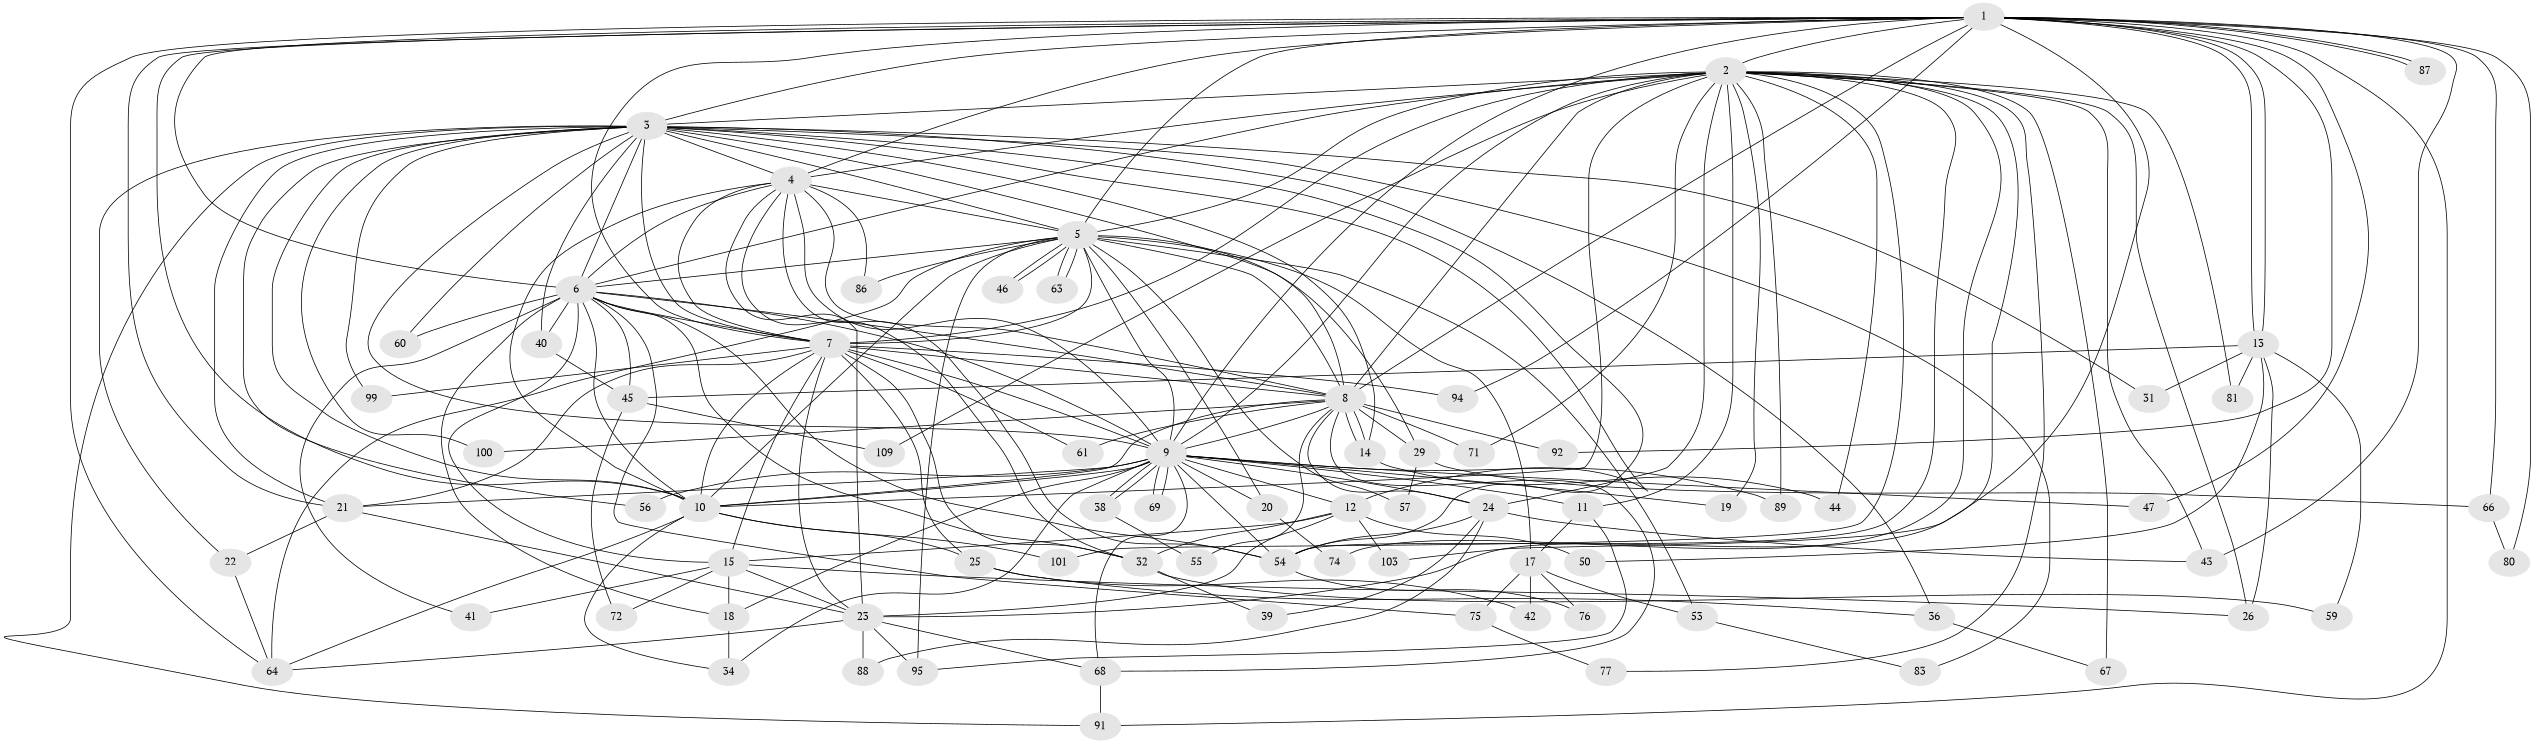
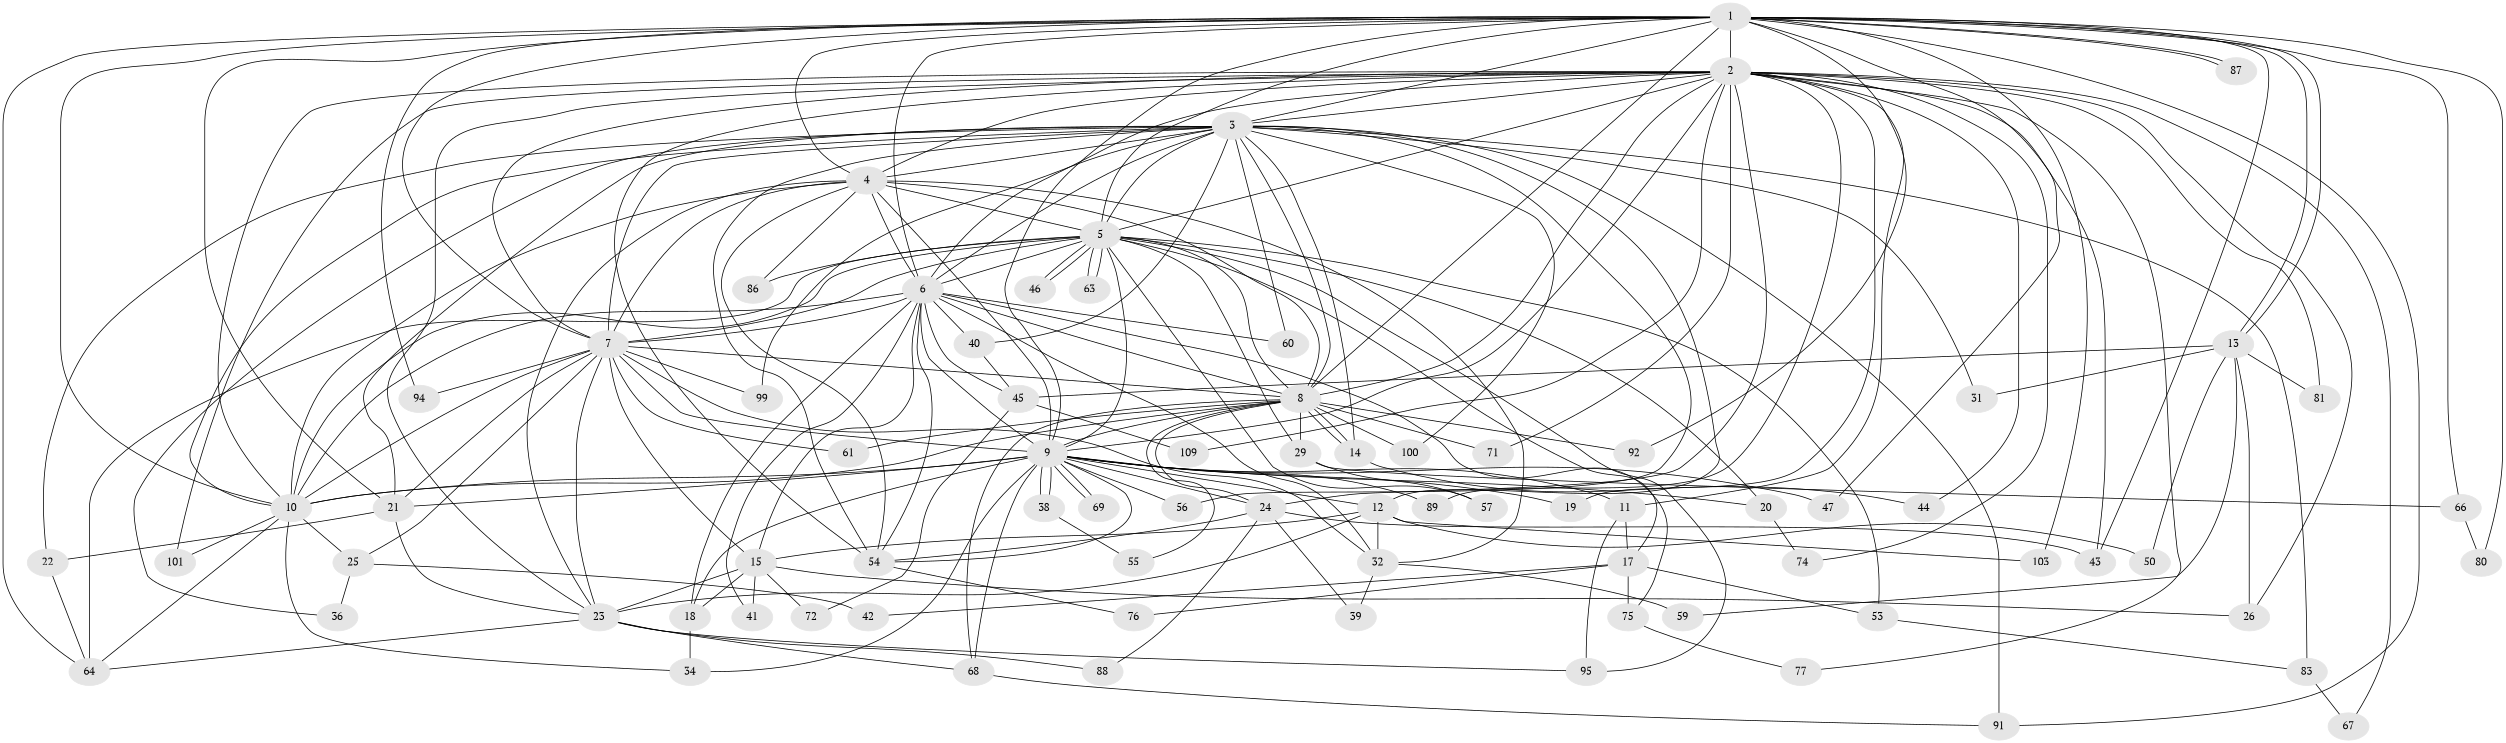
edge "3" -- "9": removed
edge "36" -- "67": now "83" -- "67"
